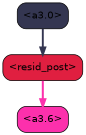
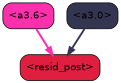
edge "<resid_post>" -> "<a3.6>": reversed
